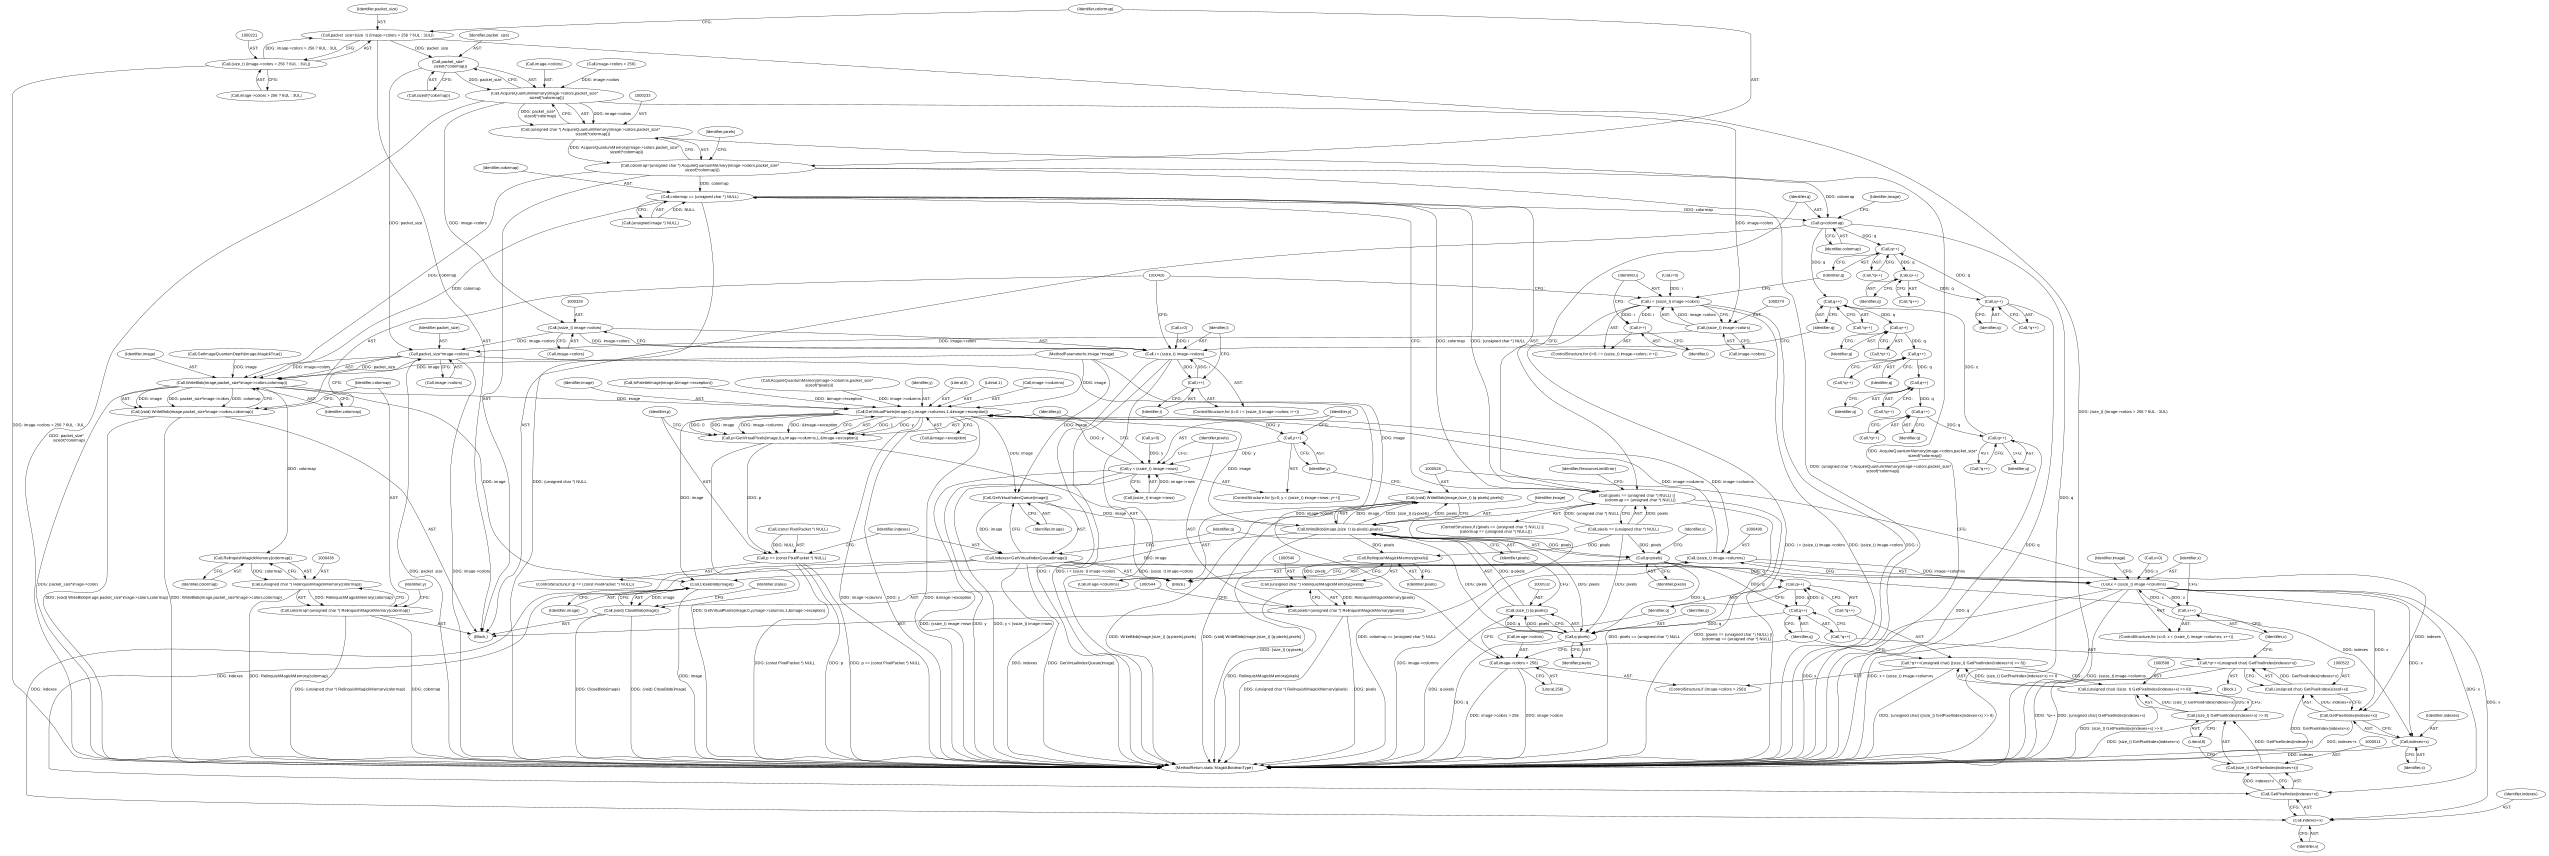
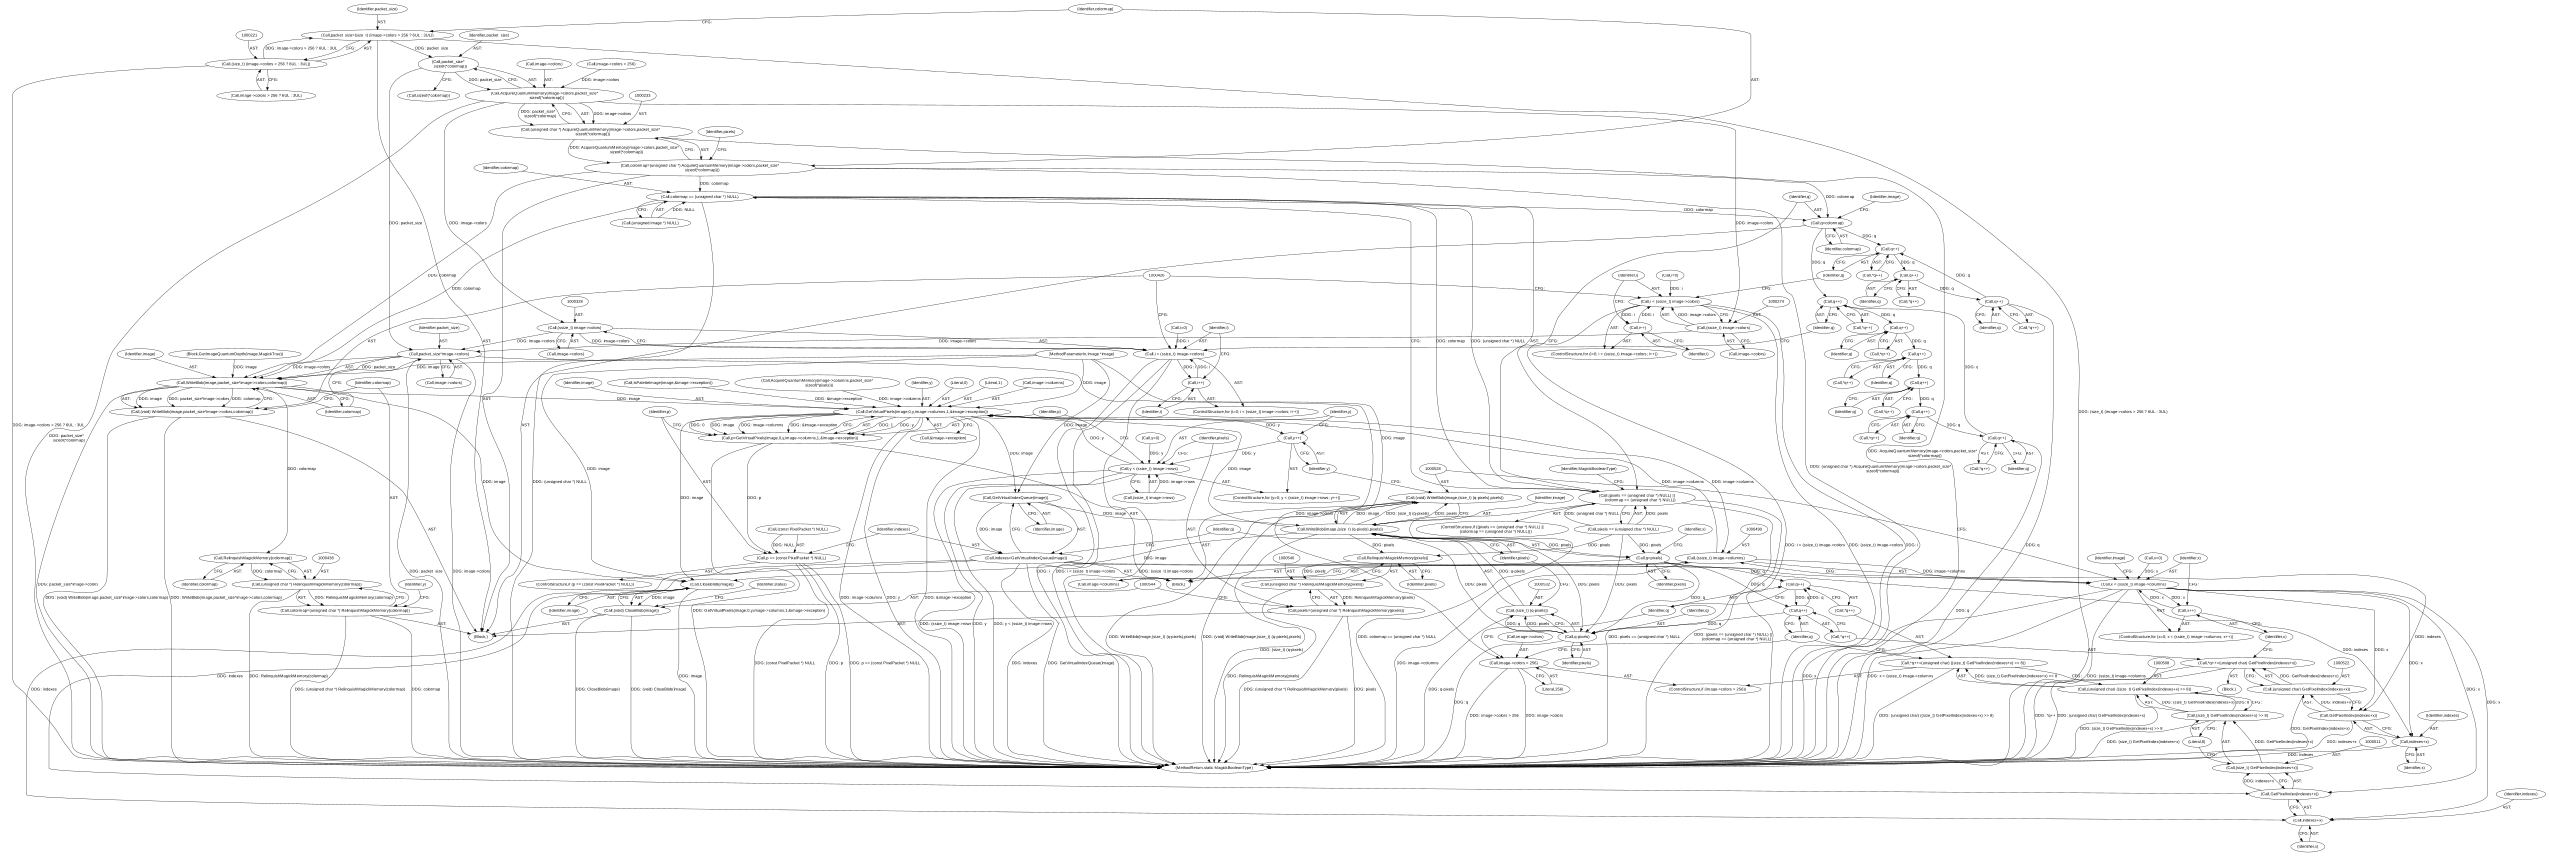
edge "(Call,sizeof(*colormap))" -> "(Call,packet_size* sizeof(*colormap))": removed, label "AST:"
node "(Call,GetImageQuantumDepth(image,MagickTrue))": label "(Call,GetImageQuantumDepth(image,MagickTrue))" -> "(Block,GetImageQuantumDepth(image,MagickTrue))"
edge "(MethodParameterIn,Image *image)" -> "(Call,CloseBlob(image))": added, label "DDG: image"
node "(Identifier,ResourceLimitError)": label "(Identifier,ResourceLimitError)" -> "(Identifier,MagickBooleanType)"
node "(Call,(unsigned char) GetPixelIndex(sizeof+x))": label "(Call,(unsigned char) GetPixelIndex(sizeof+x))" -> "(Call,(unsigned char) GetPixelIndex(indexes+x))"
edge "(Call,q=colormap)" -> "(MethodReturn,static MagickBooleanType)": removed, label "DDG: q"
